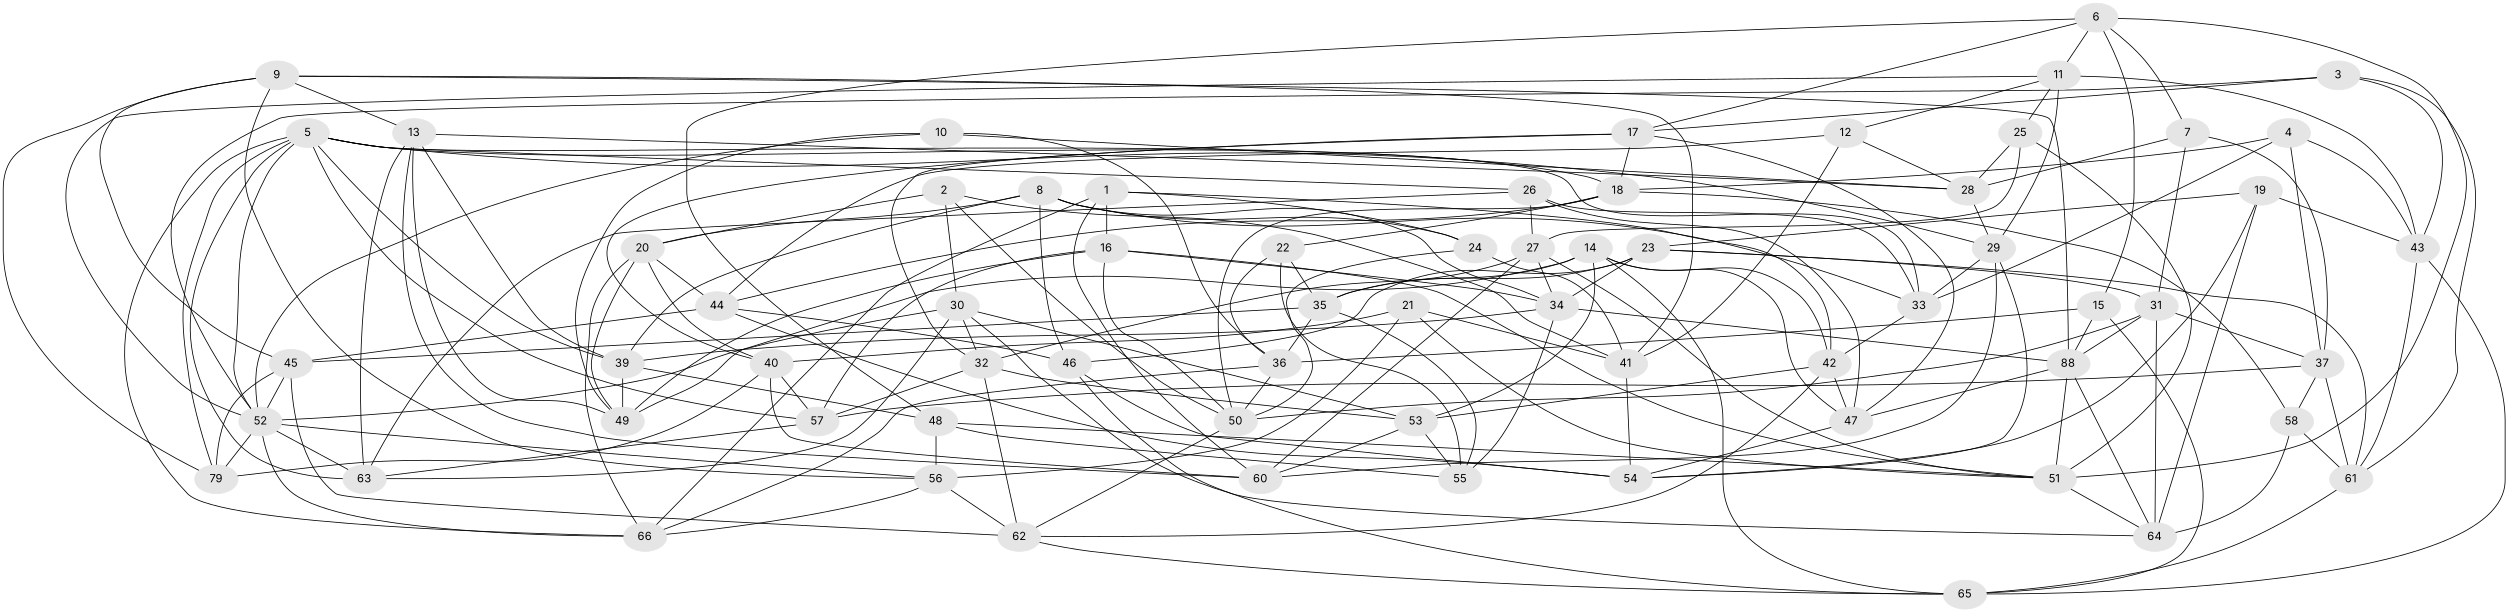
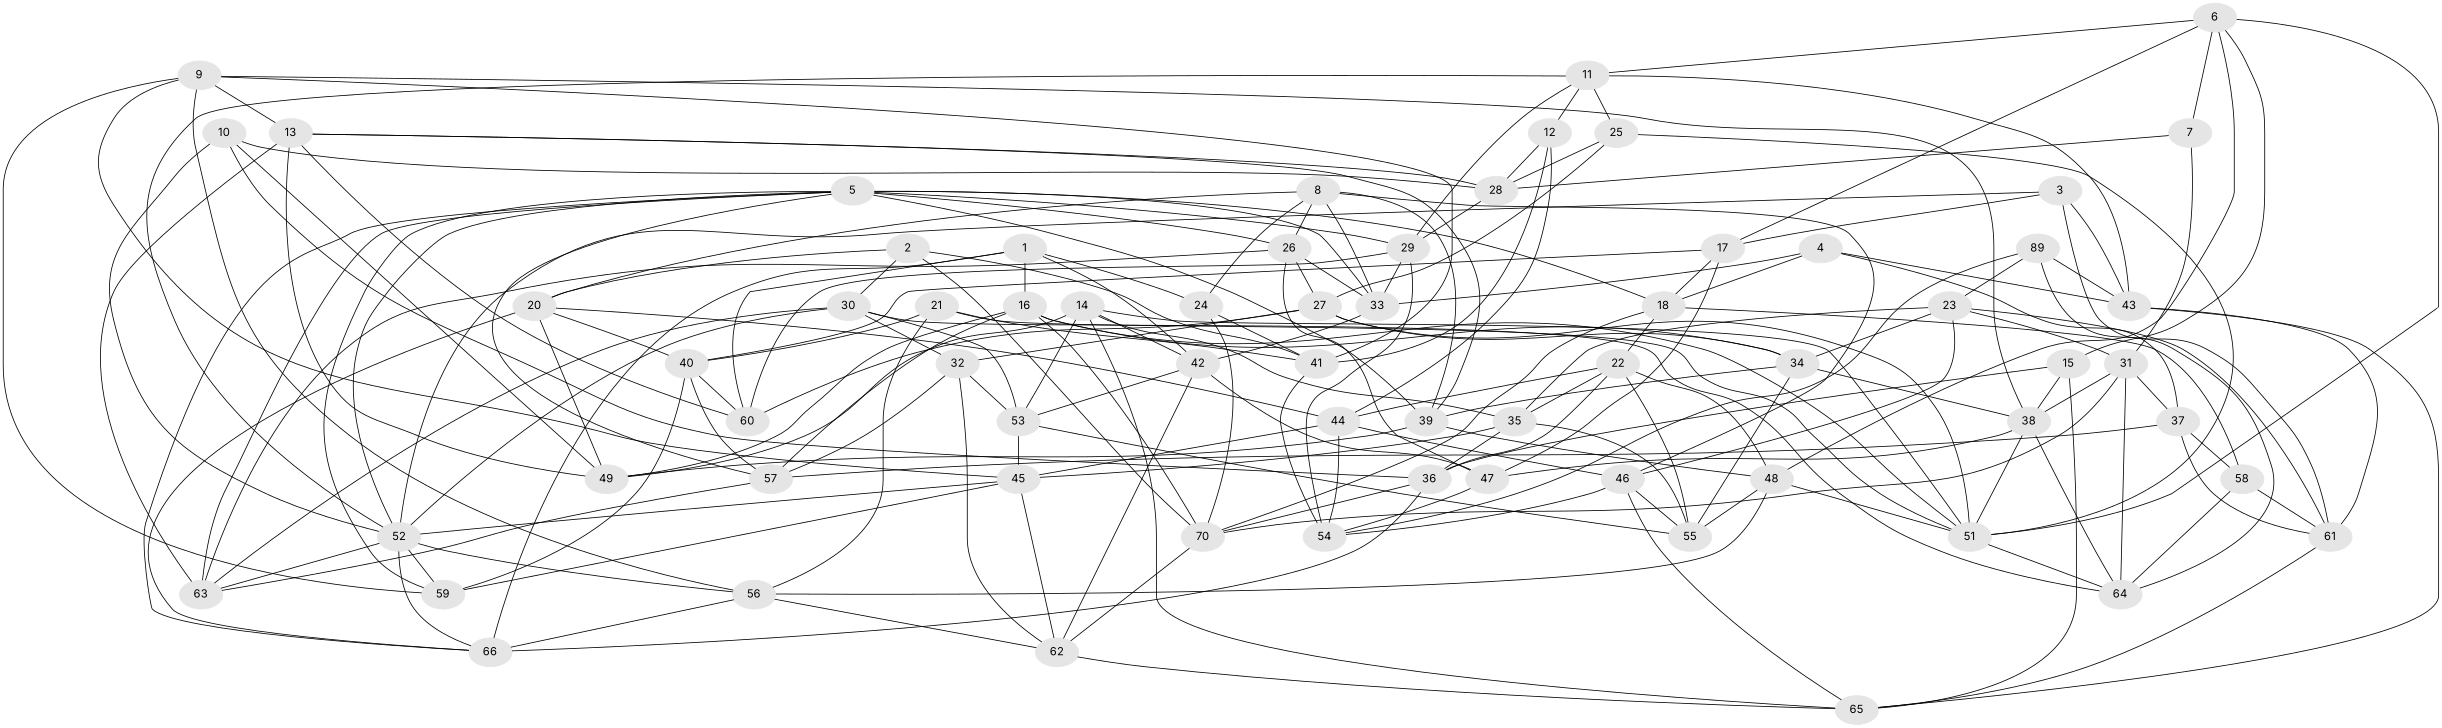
edge "17" -- "32": removed
node "19": label "19" -> "89"
edge "8" -- "34": now "8" -- "26"
edge "7" -- "37": removed
edge "18" -- "44": now "22" -- "44"
edge "14" -- "47": now "14" -- "51"
node "88": label "88" -> "38"
edge "22" -- "48": added
node "50": label "50" -> "70"
edge "53" -- "60": now "53" -- "45"
node "79": label "79" -> "59"
edge "46" -- "55": added
